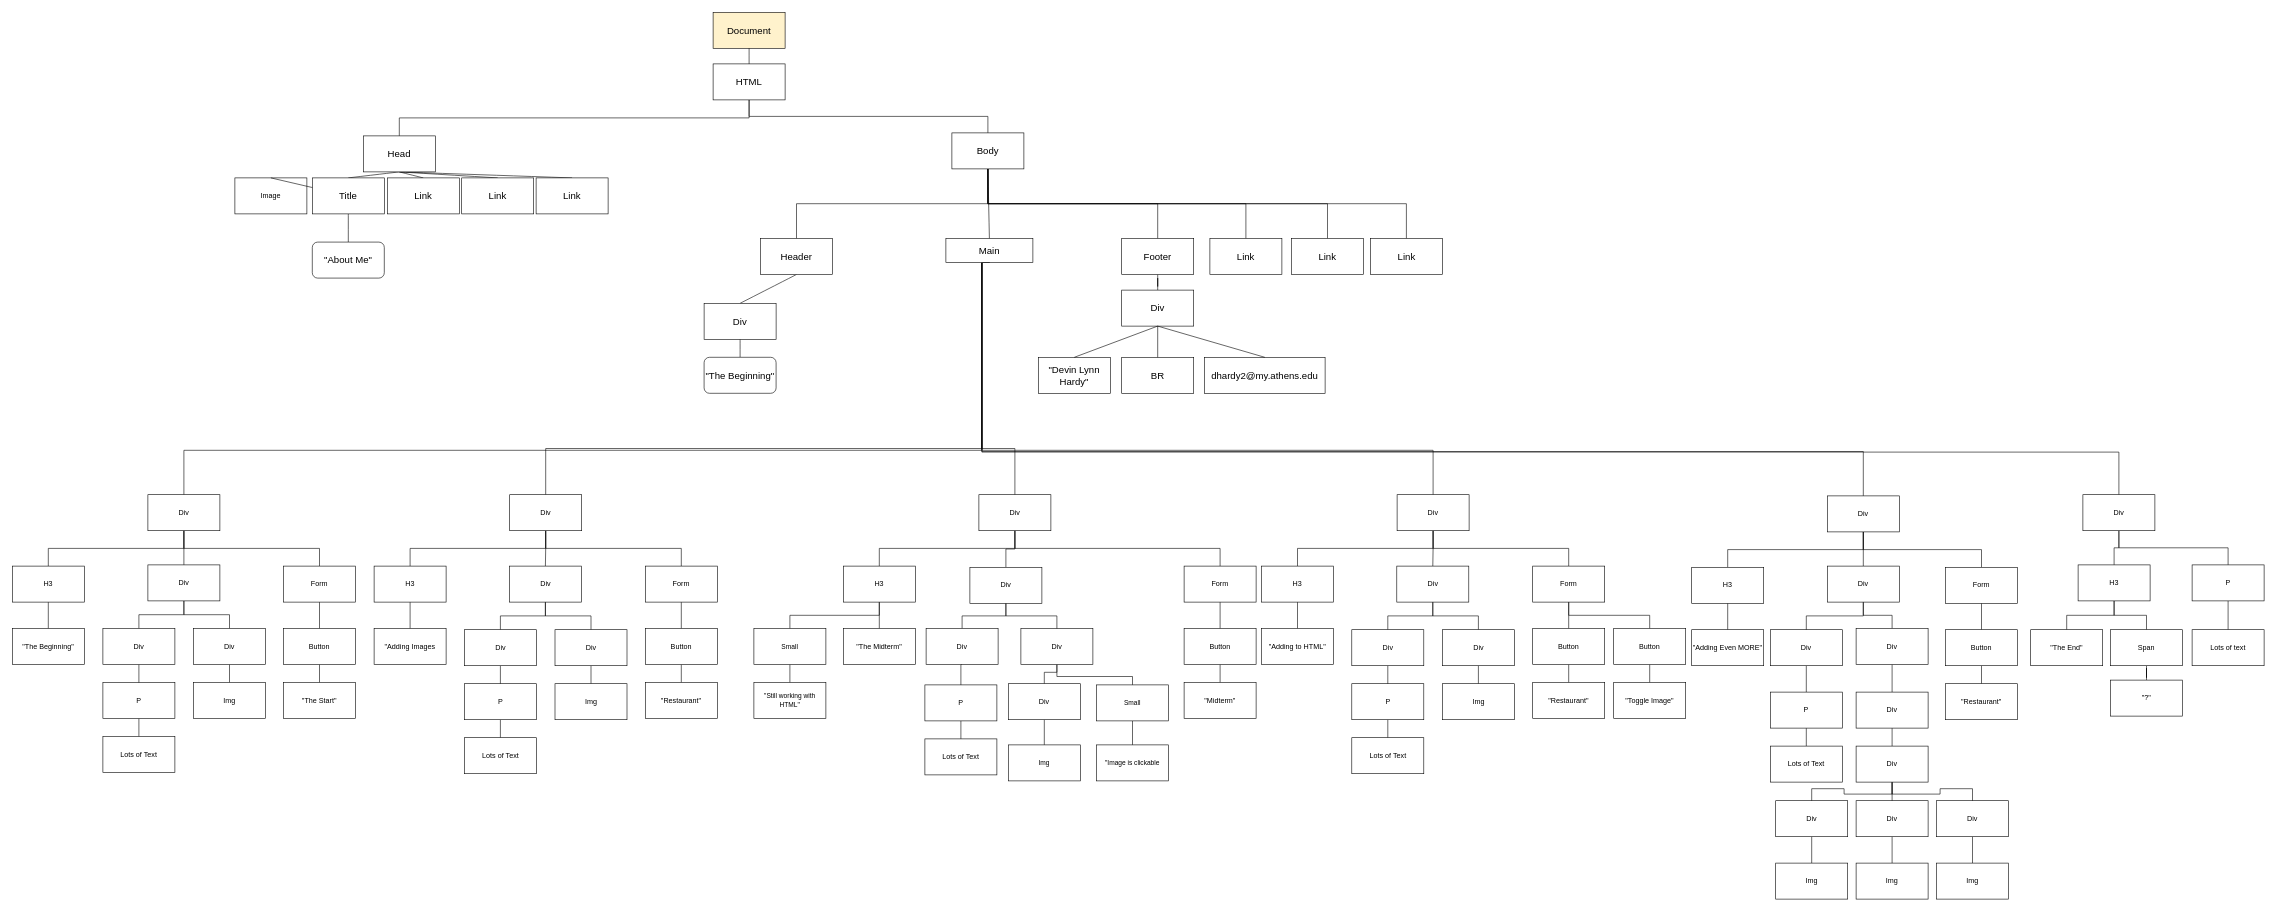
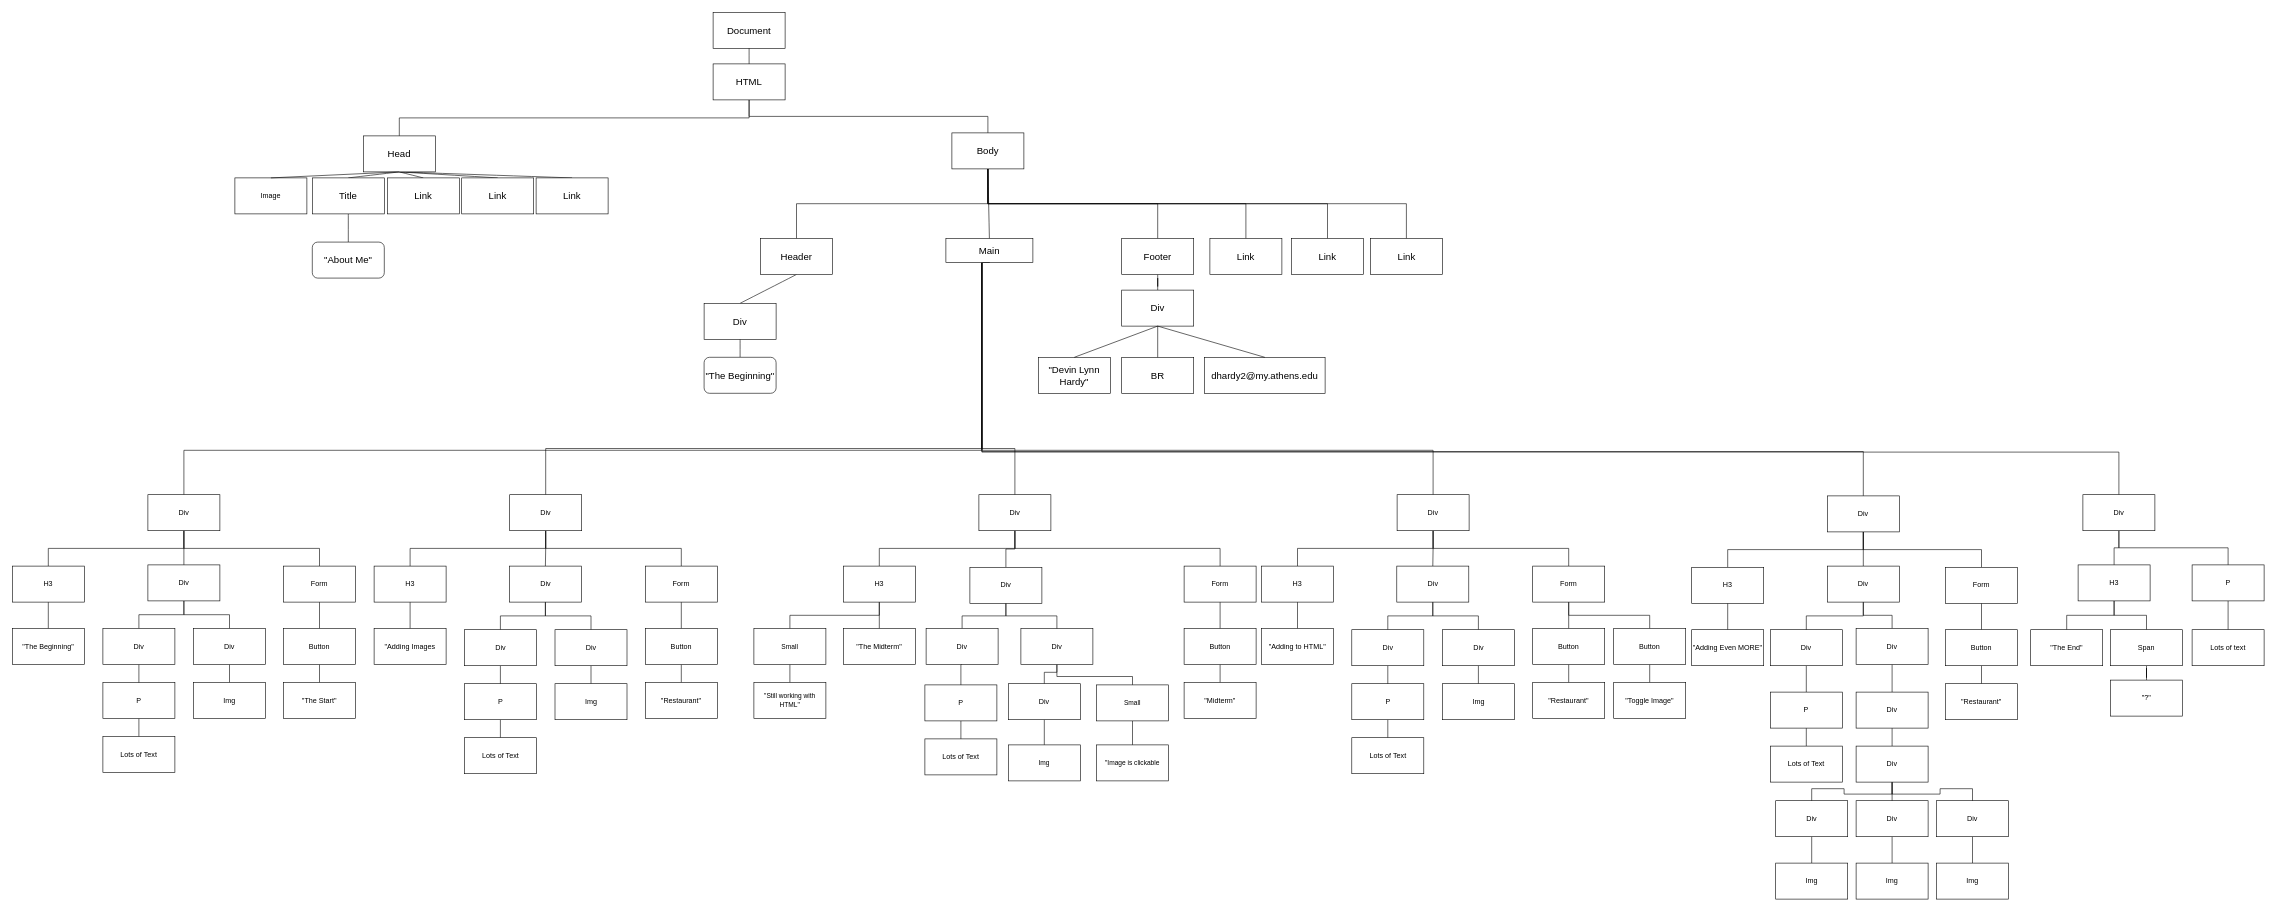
node "Document": fillcolor #fff2cc -> #ffffff
edge "Image" -- "Title": now "Image" -- "Head"
